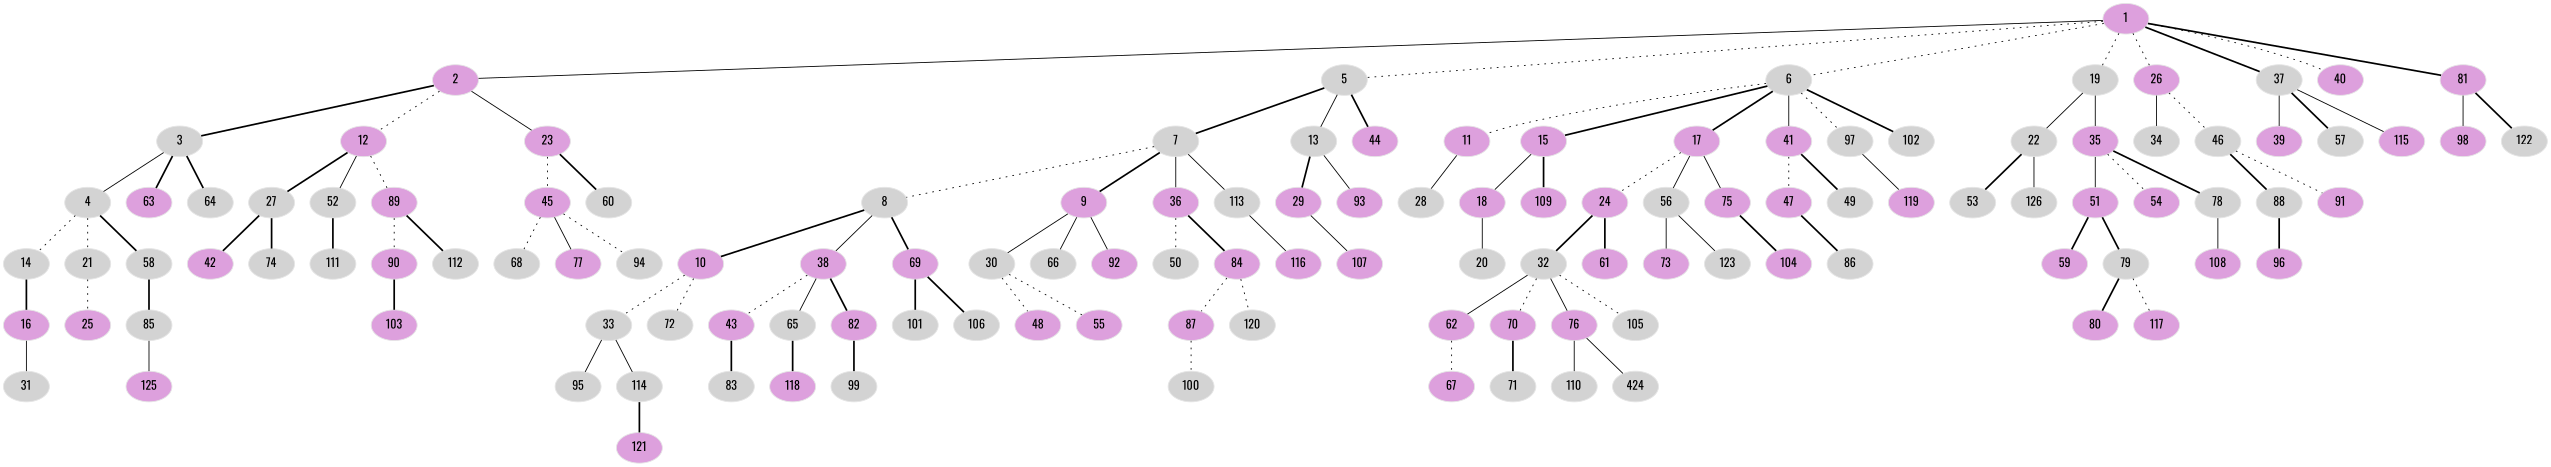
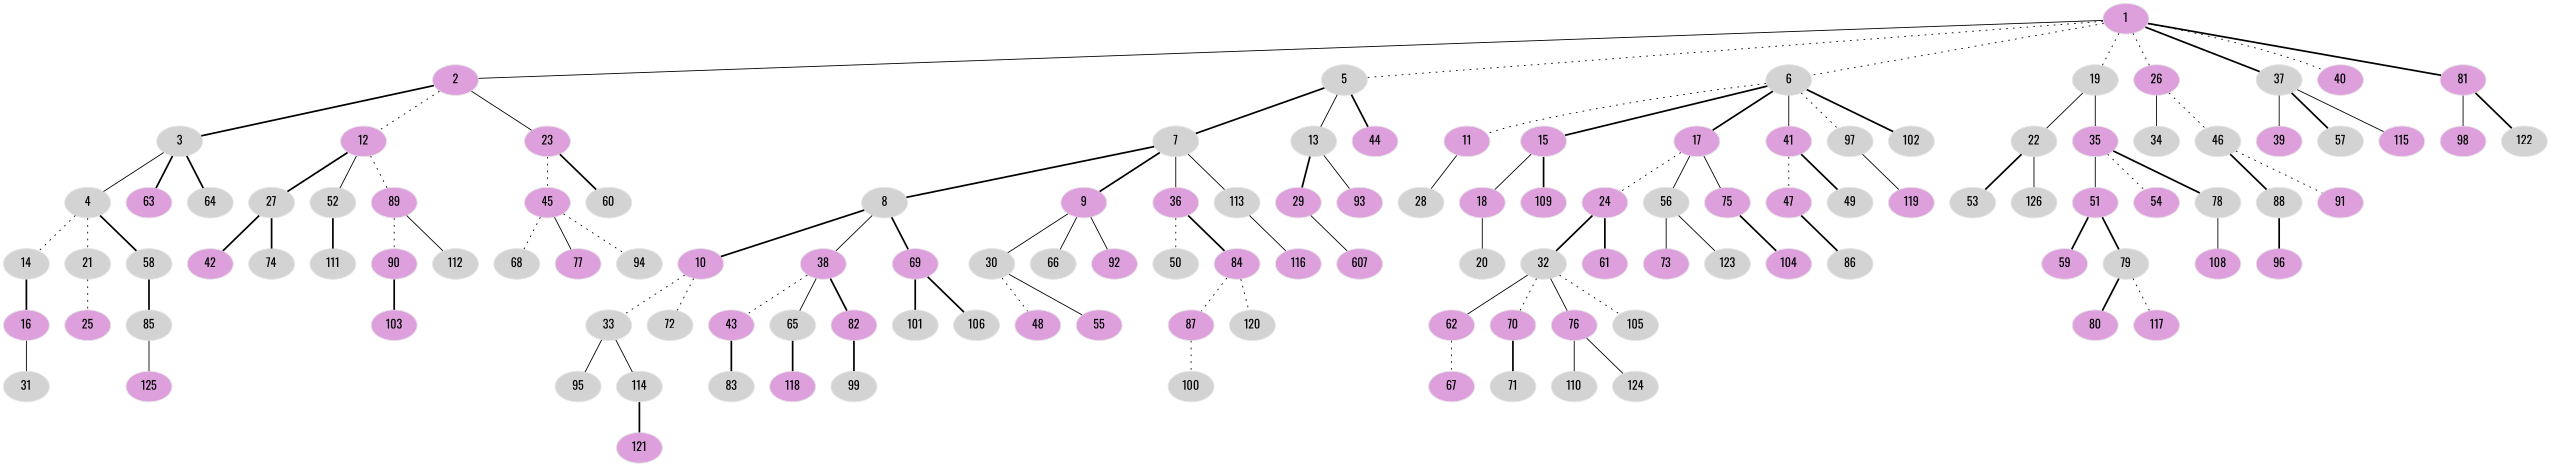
edge "7" -- "8": style dotted -> bold
edge "89" -- "112": style bold -> solid
node "107": label "107" -> "607"
edge "30" -- "55": style dotted -> solid
node "424": label "424" -> "124"
